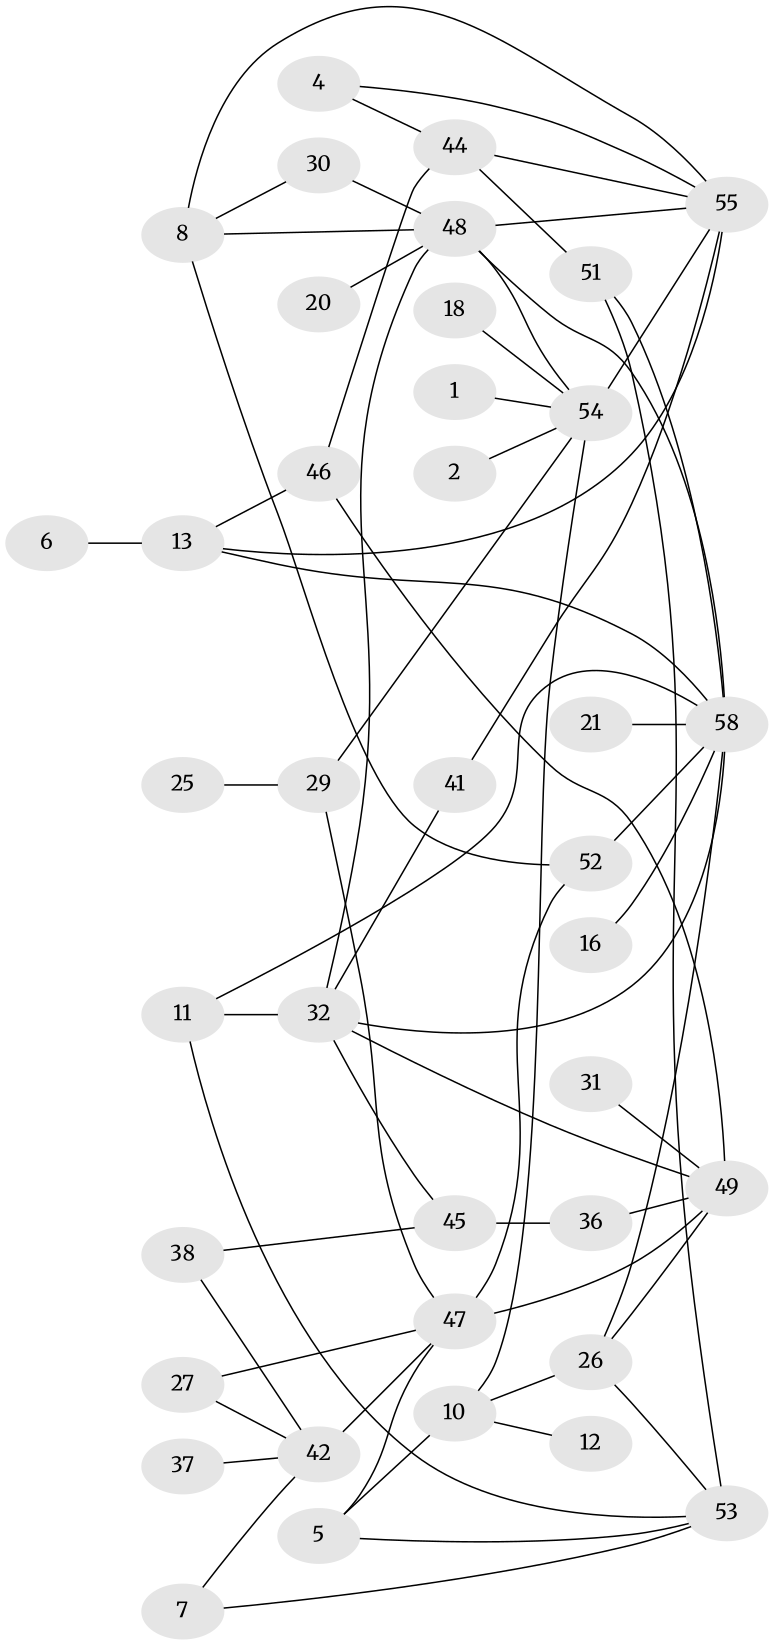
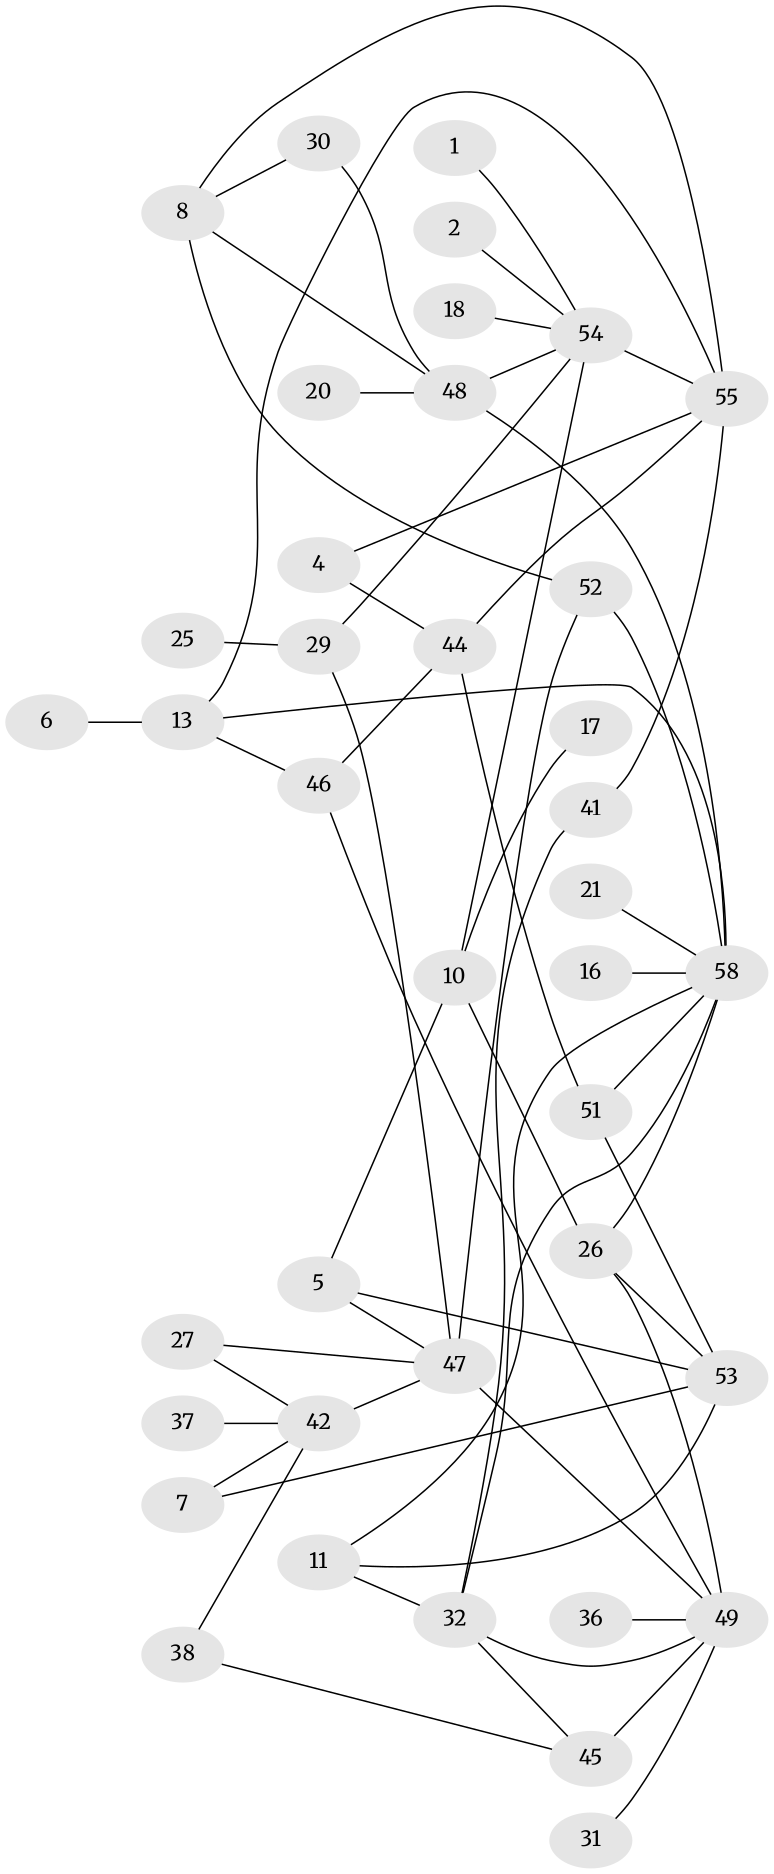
edge "55" -- "48": removed
edge "48" -- "32": removed
edge "45" -- "36": now "45" -- "49"
node "12": label "12" -> "17"
